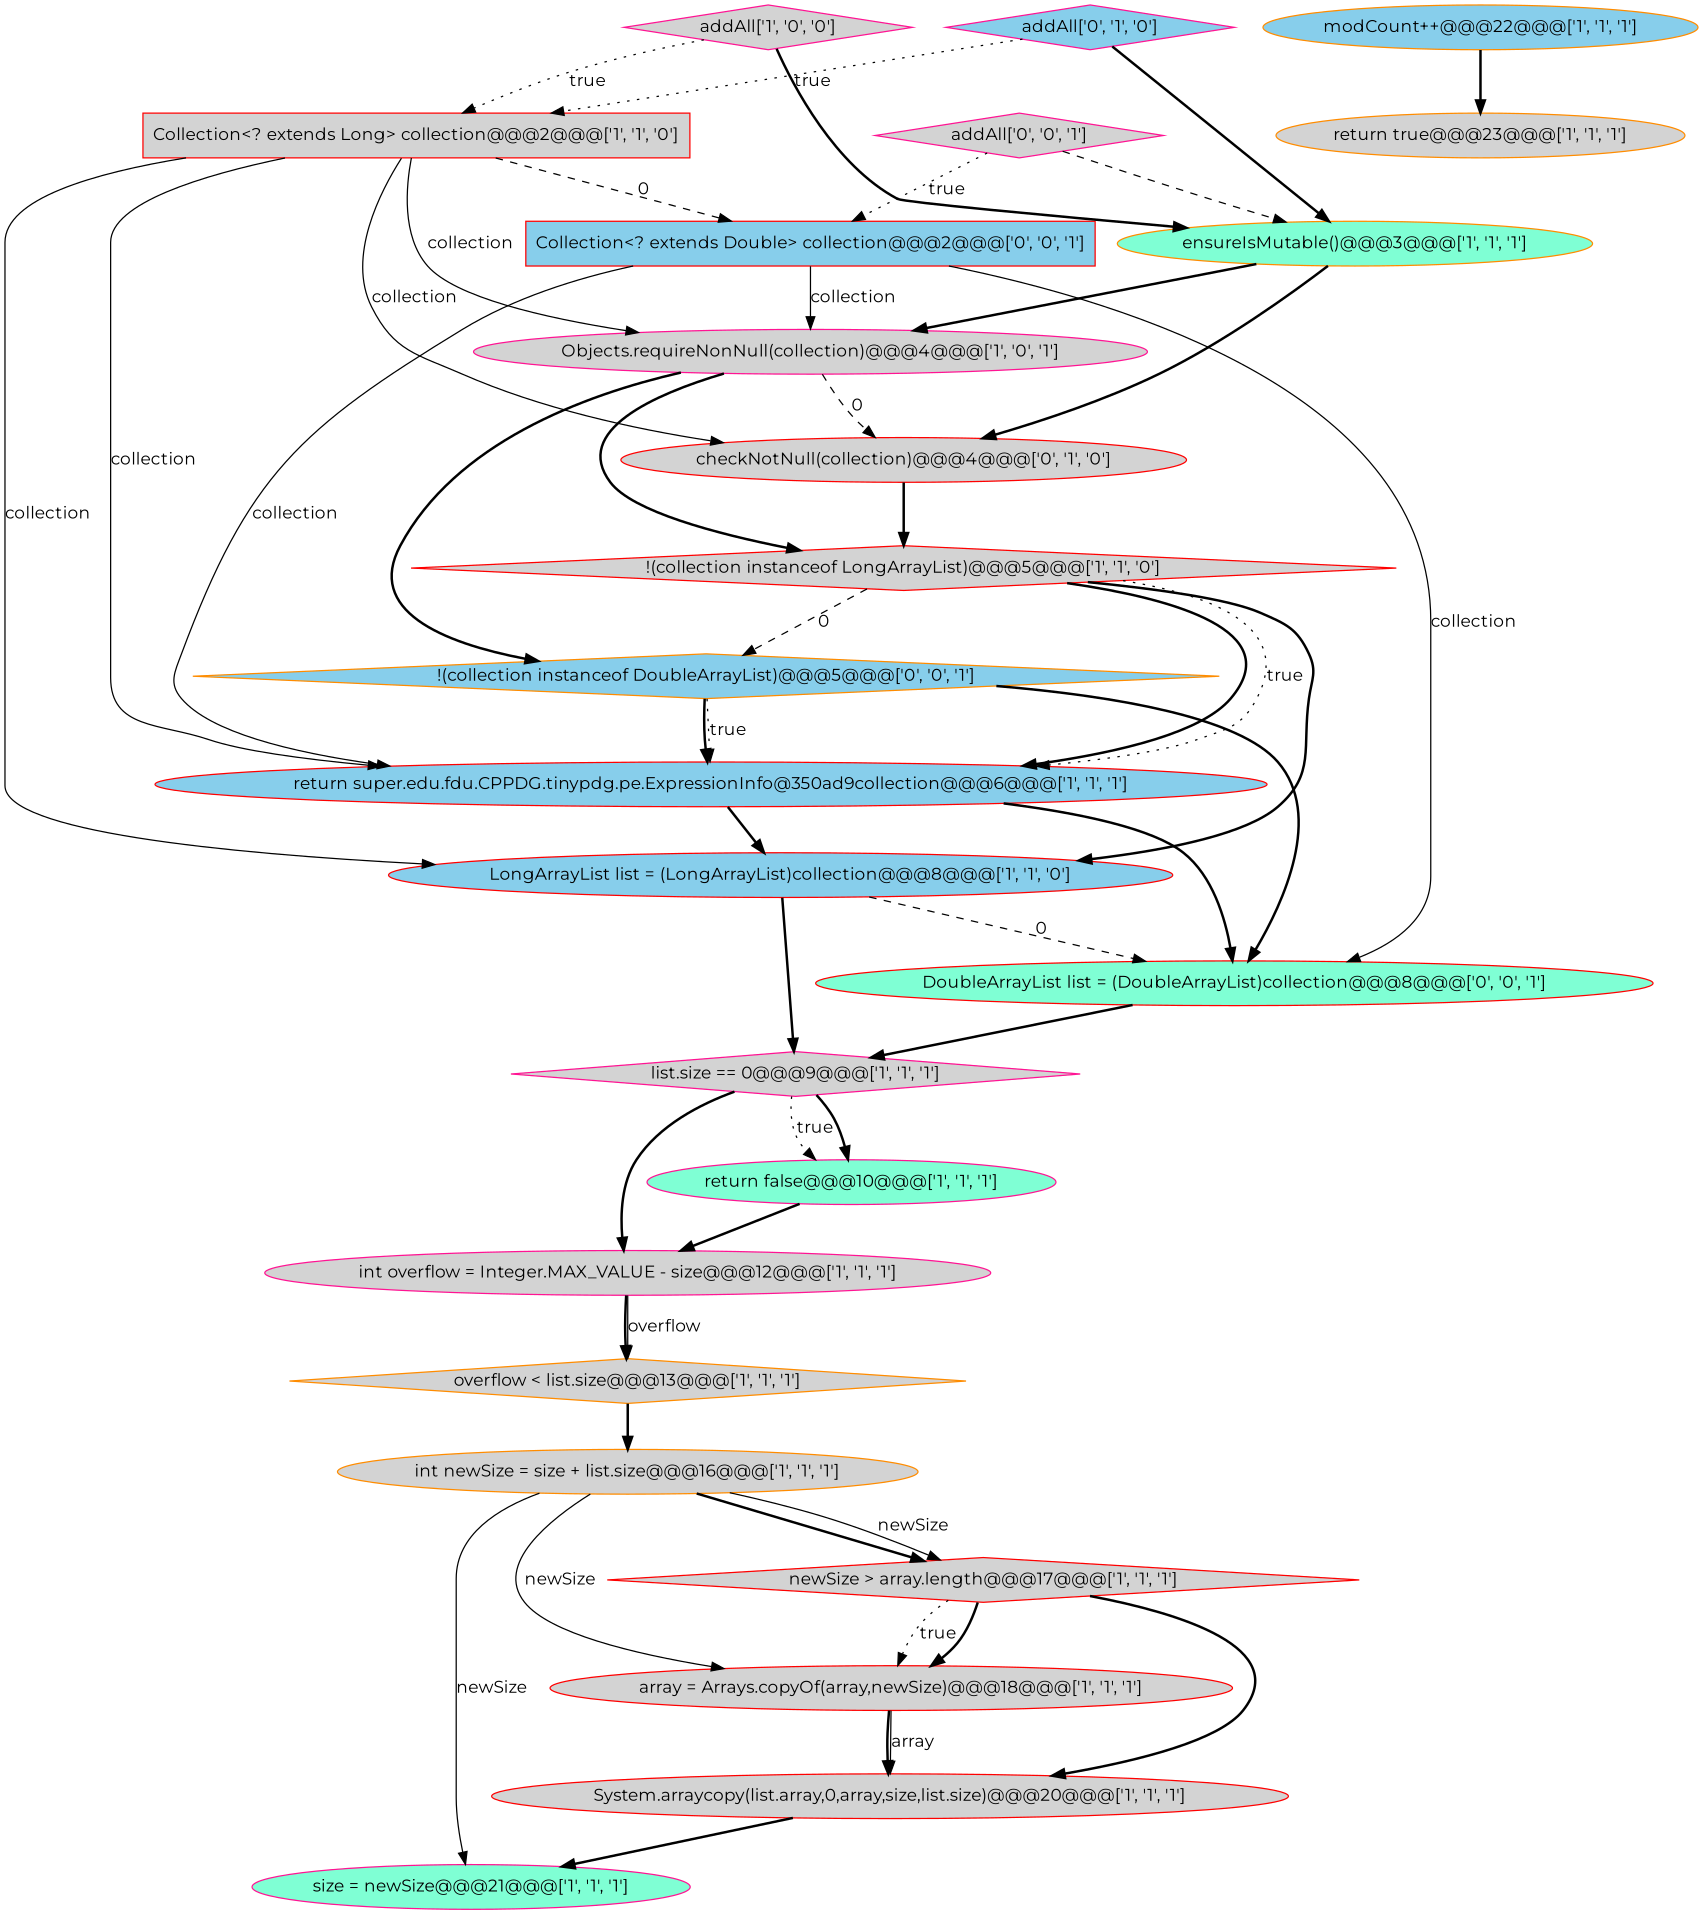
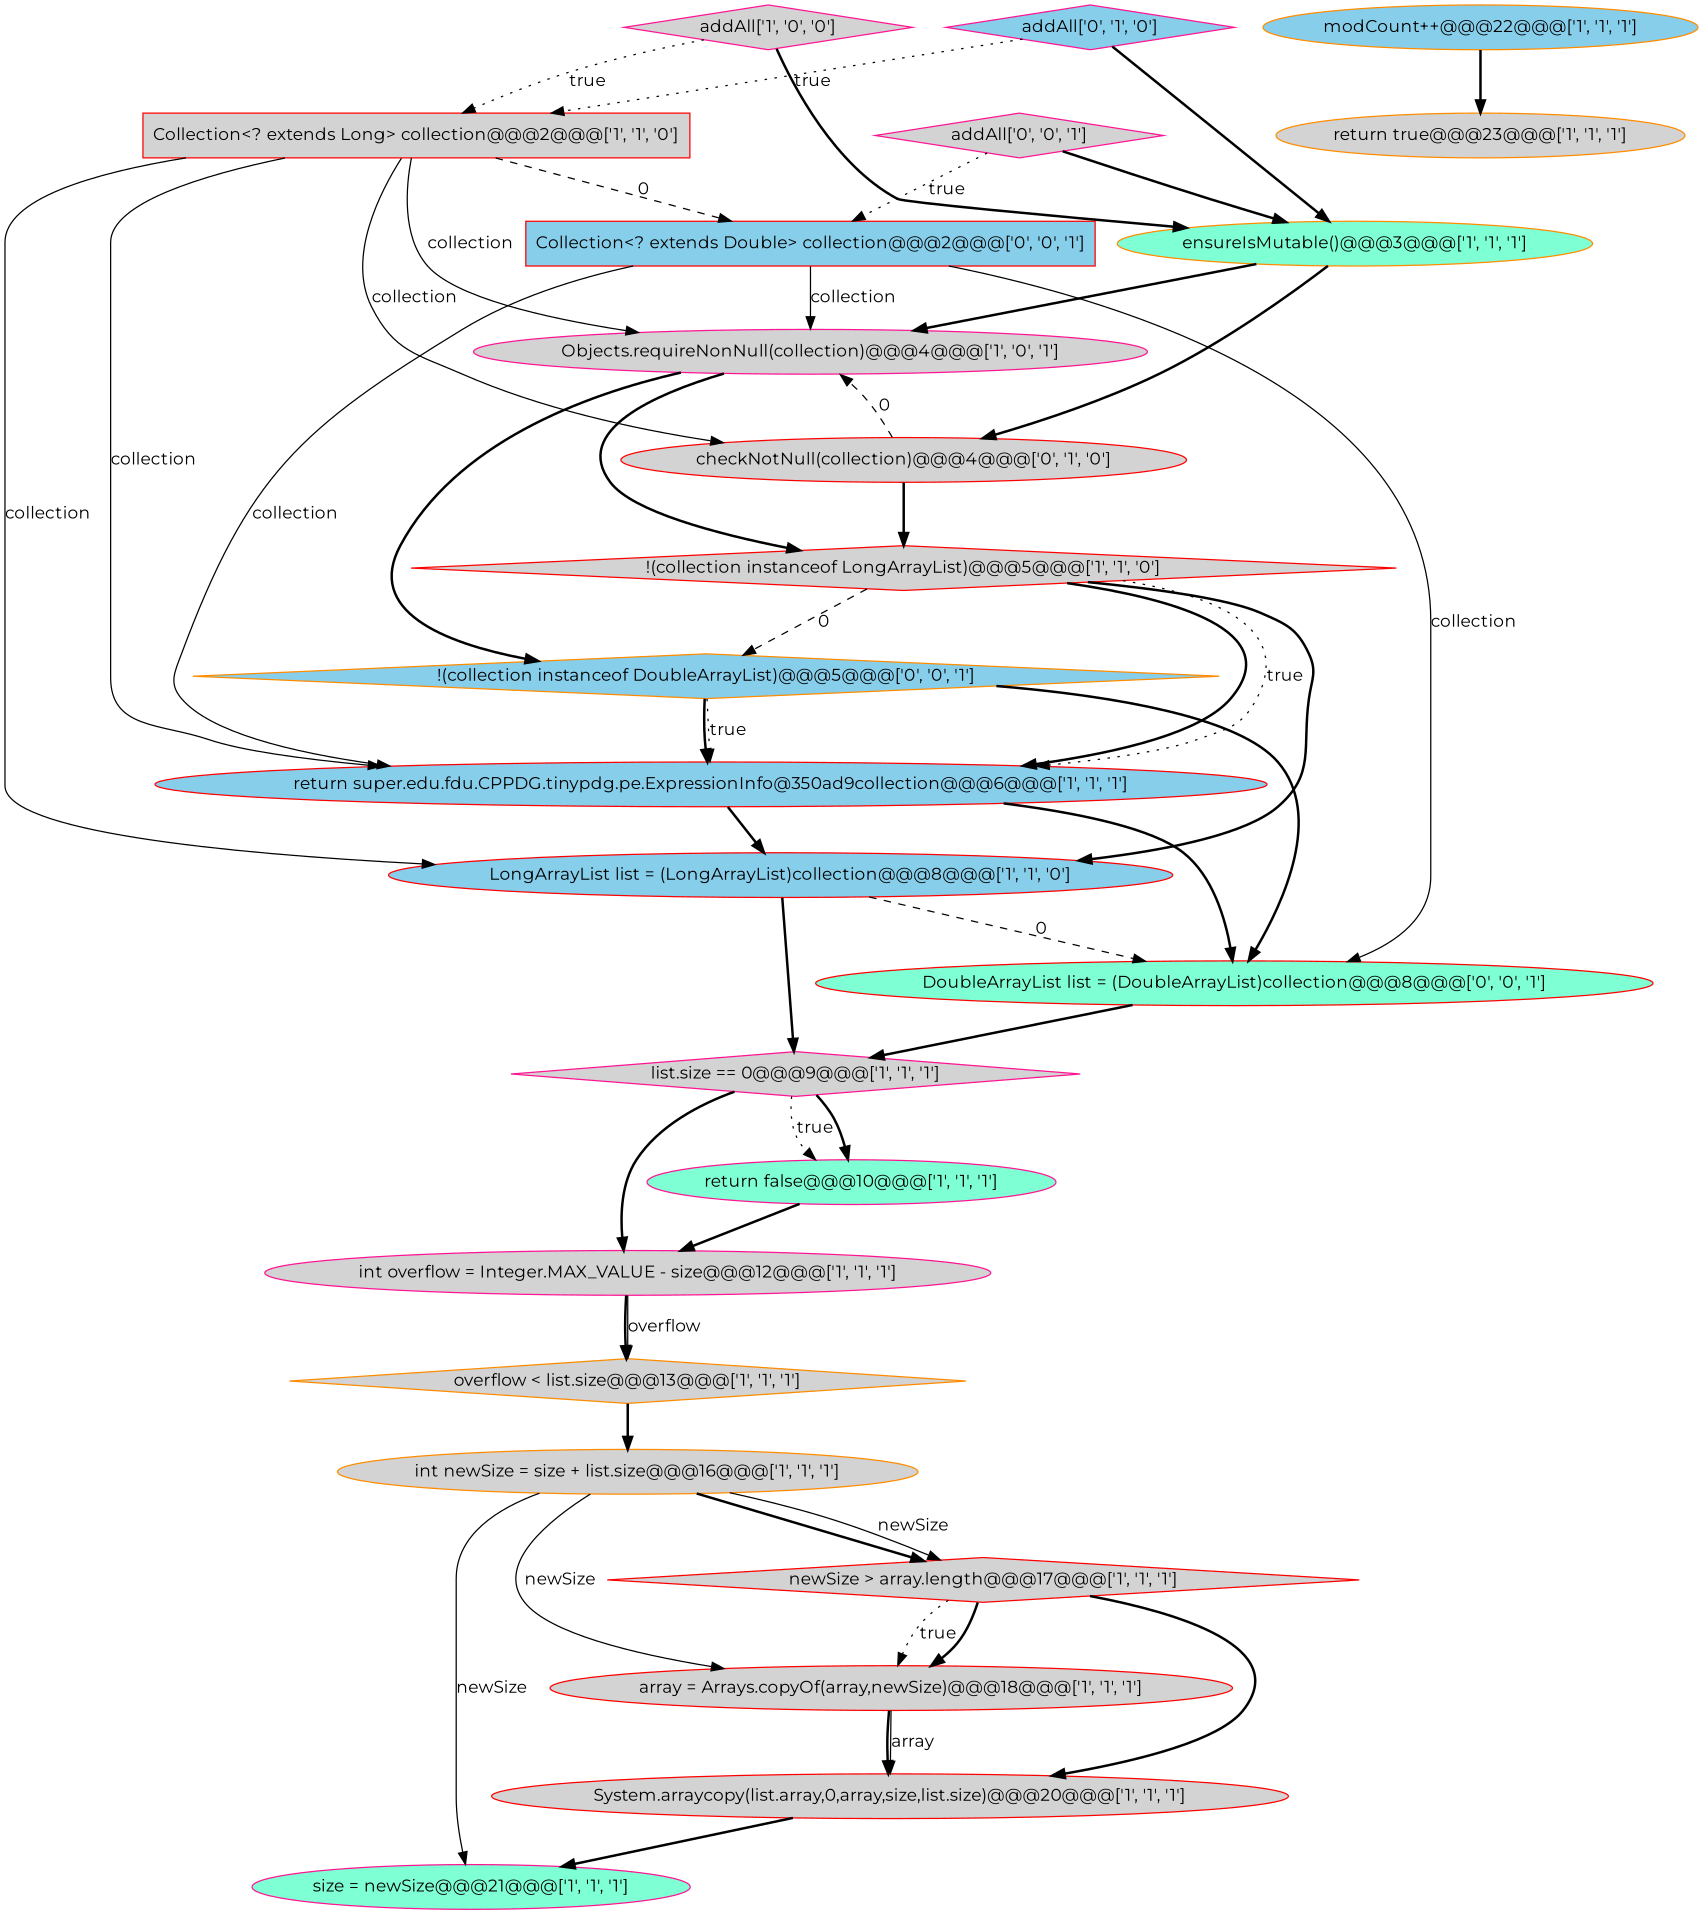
edge "addAll['0', '0', '1']" -> "ensureIsMutable()@@@3@@@['1', '1', '1']": style dashed -> bold
edge "Objects.requireNonNull(collection)@@@4@@@['1', '0', '1']" -> "checkNotNull(collection)@@@4@@@['0', '1', '0']": reversed
